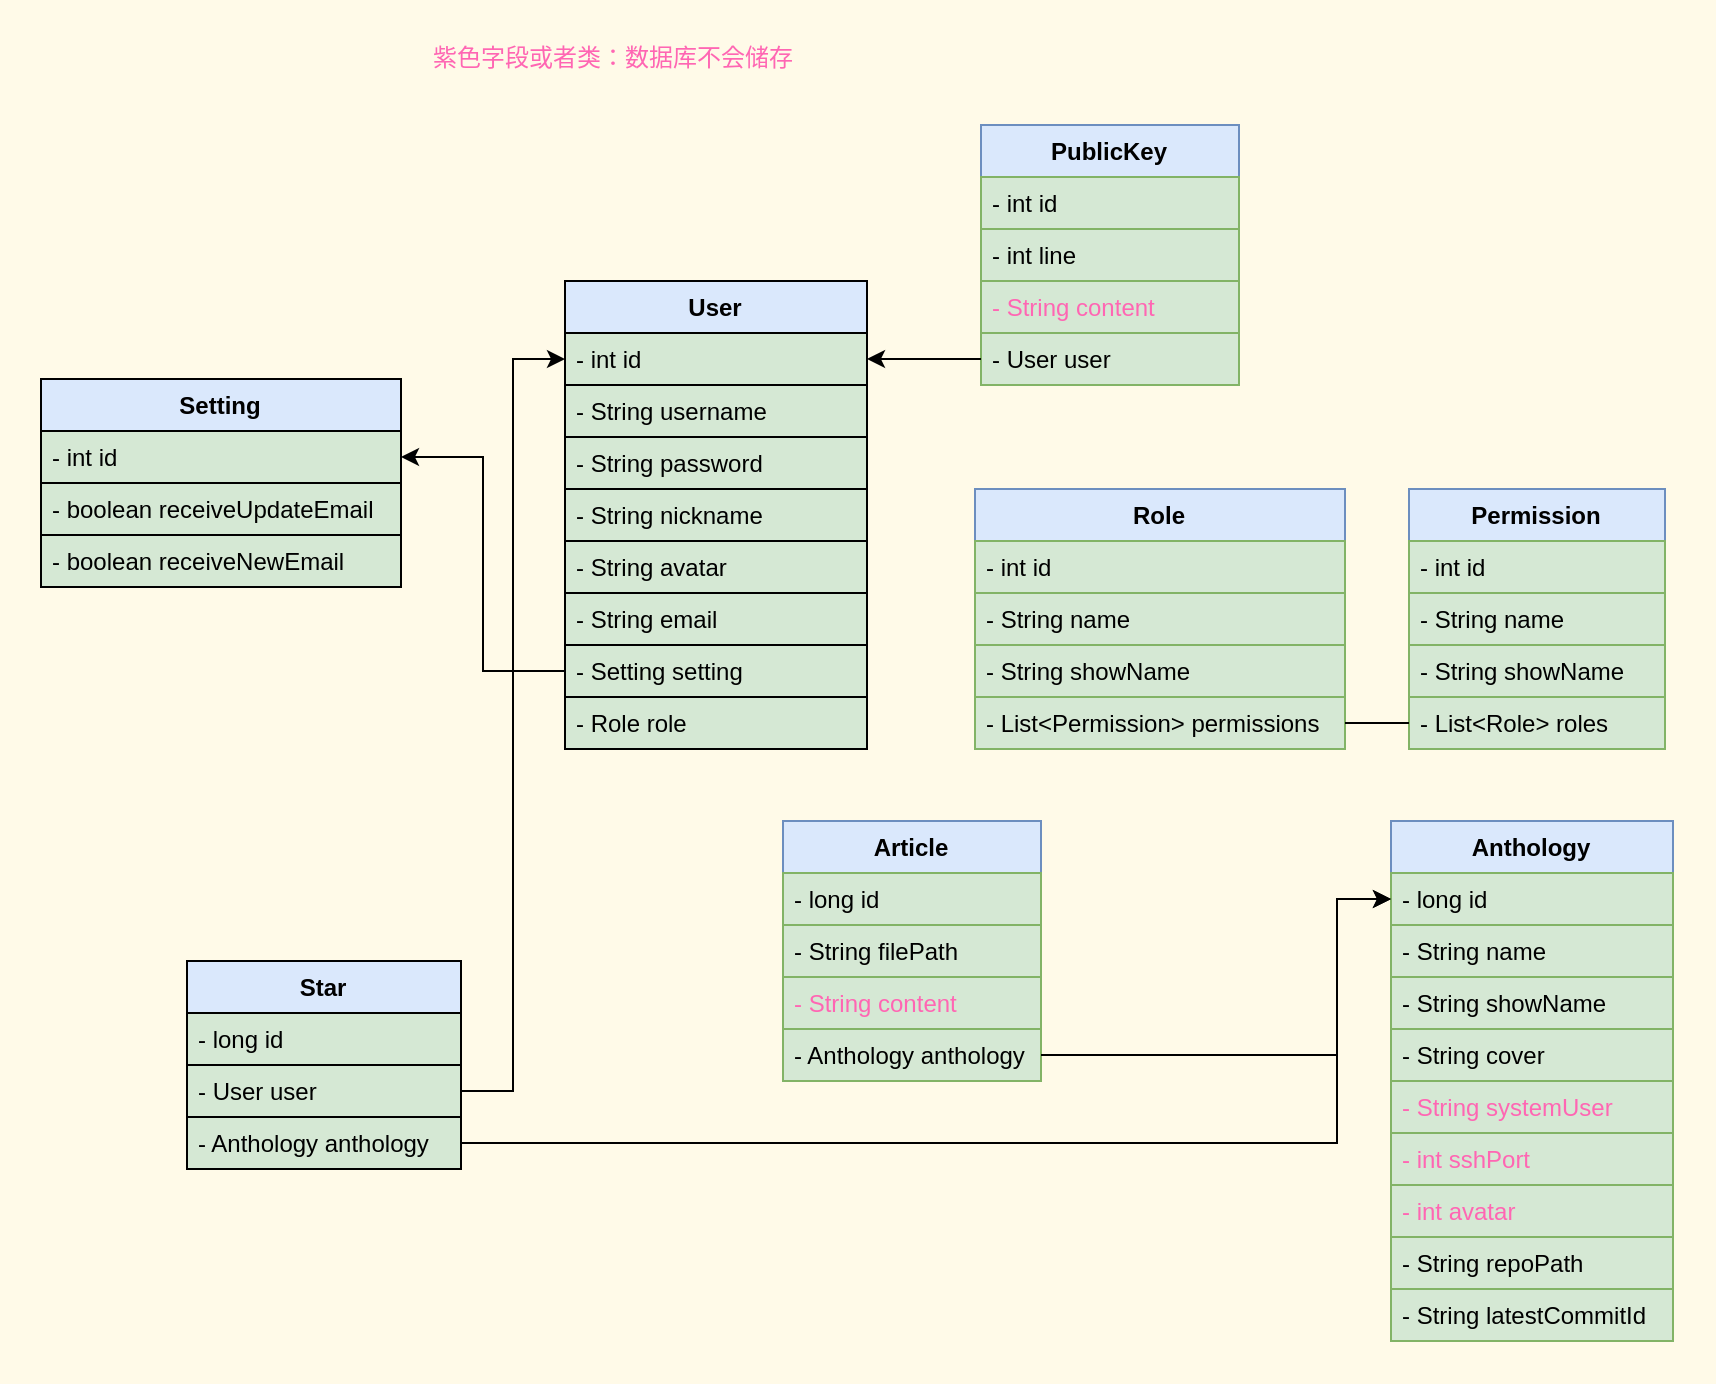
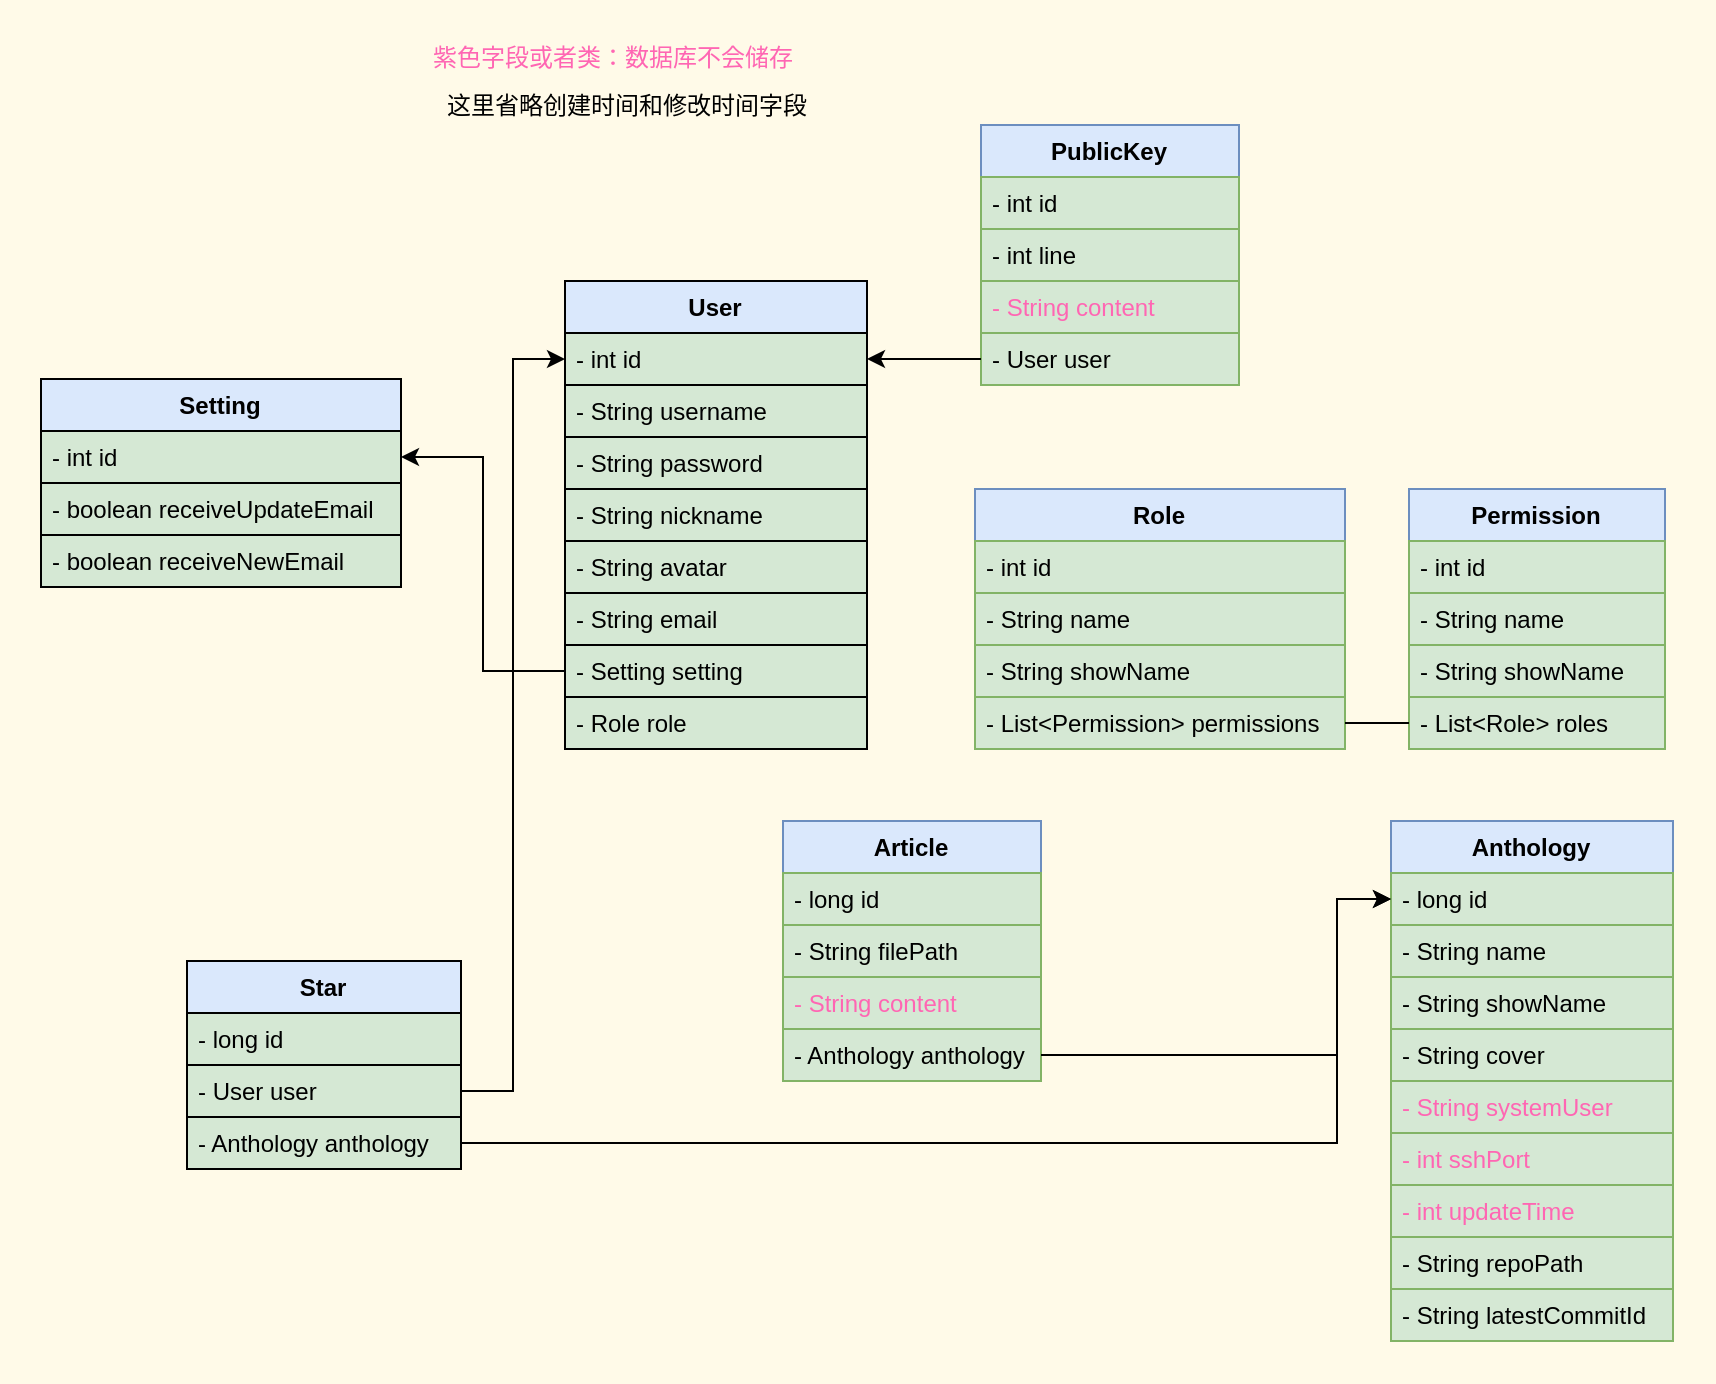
node "这里省略创建时间和修改时间字段": added
node "- int avatar": label "- int avatar" -> "- int updateTime"
